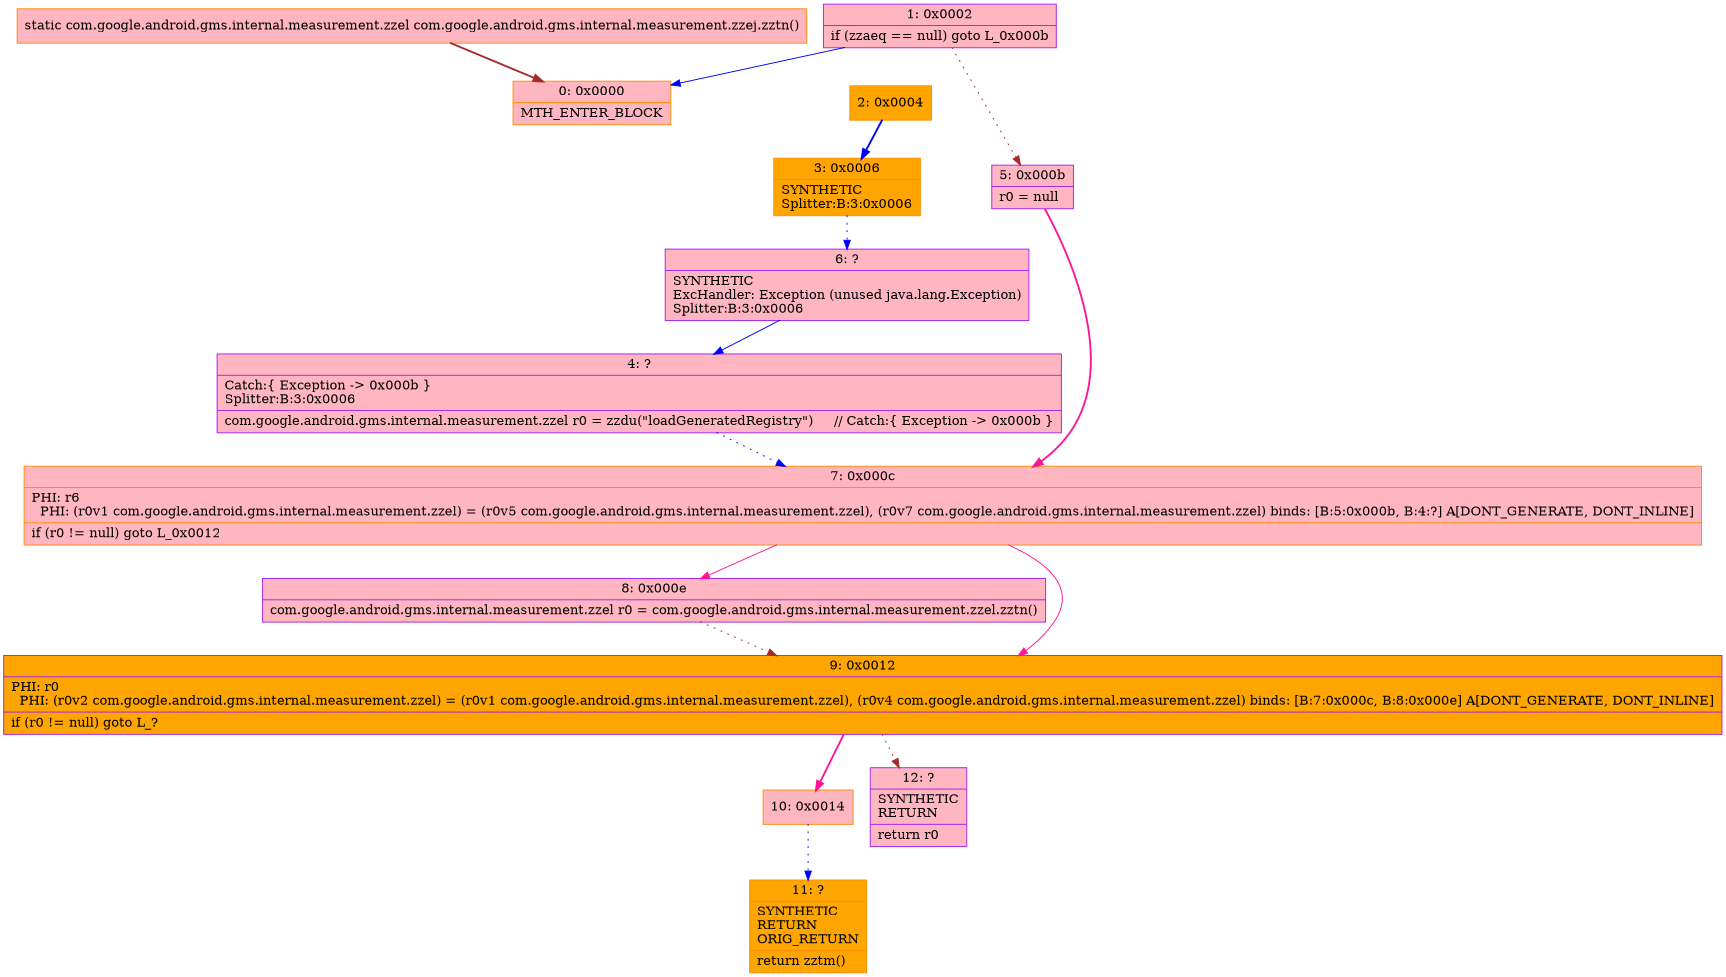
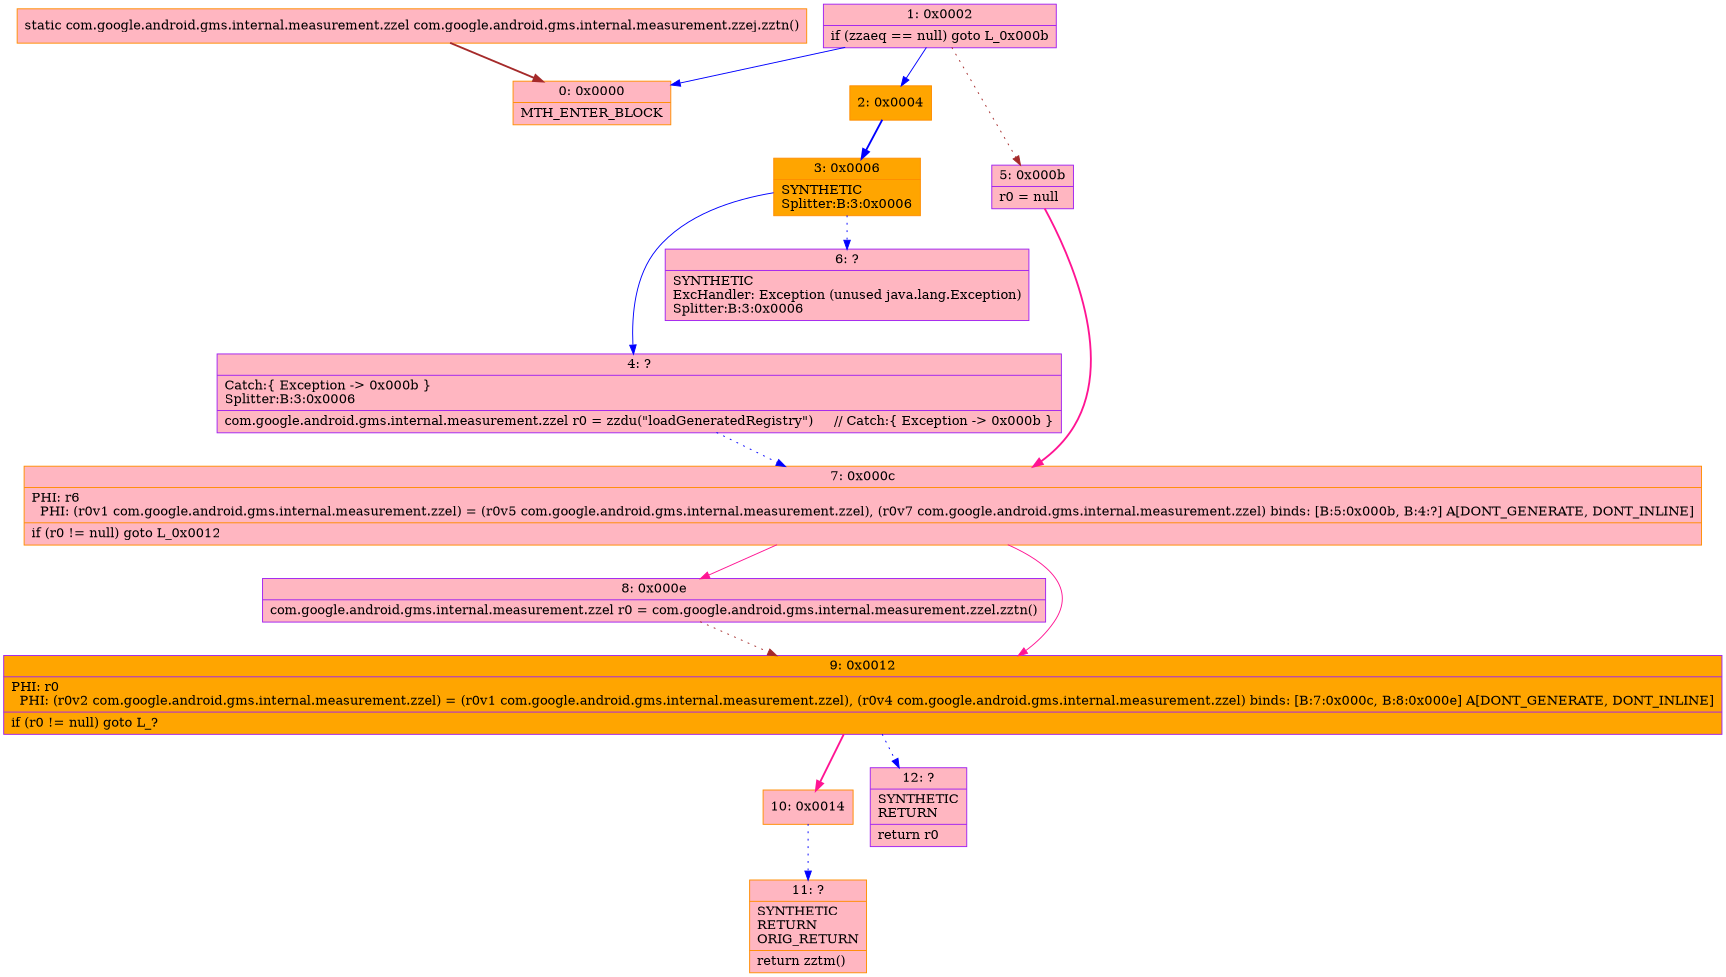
edge "1: 0x0002" -> "2: 0x0004": added
edge "6: ?" -> "4: ?": now "3: 0x0006" -> "4: ?"
edge "9: 0x0012" -> "12: ?": color brown -> blue
node "11: ?": fillcolor orange -> lightpink
